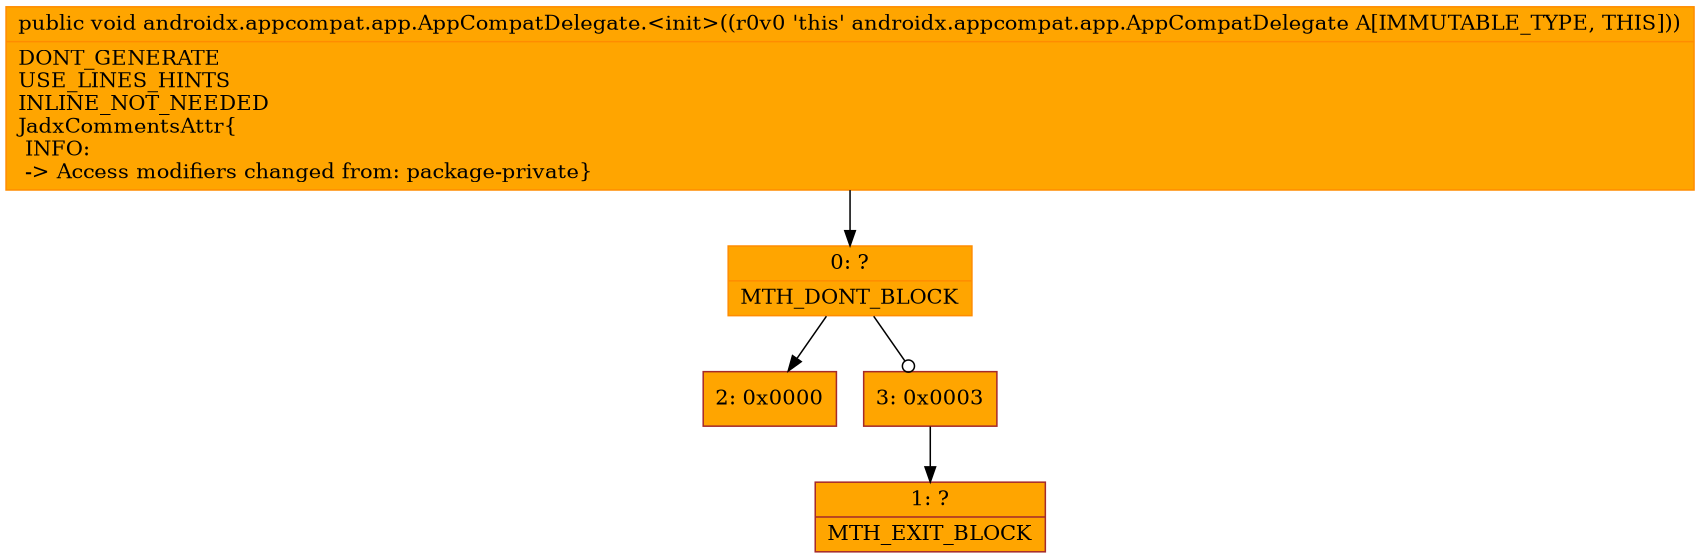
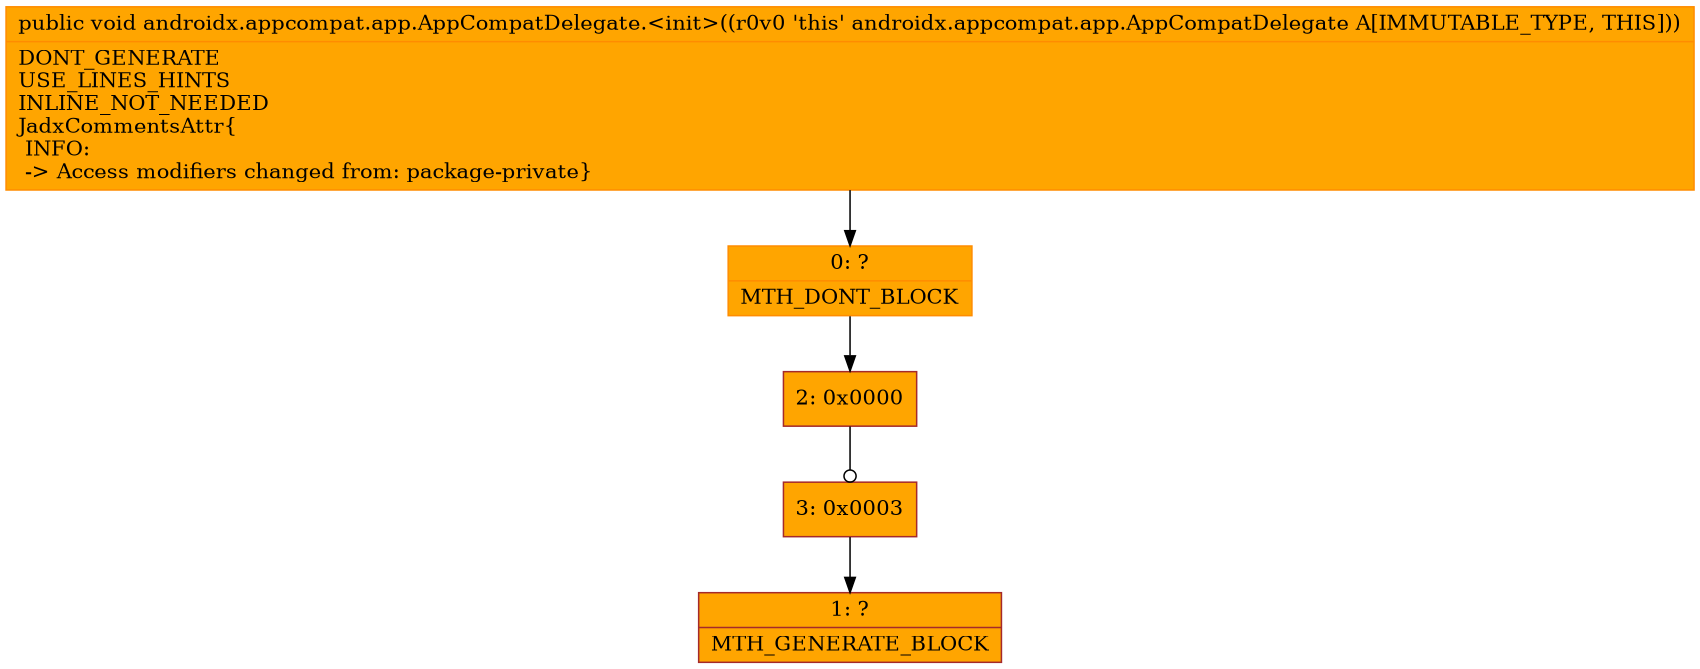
edge "0: ?" -> "3: 0x0003": now "2: 0x0000" -> "3: 0x0003"
node "1: ?": text "MTH_EXIT_BLOCK" -> "MTH_GENERATE_BLOCK"
